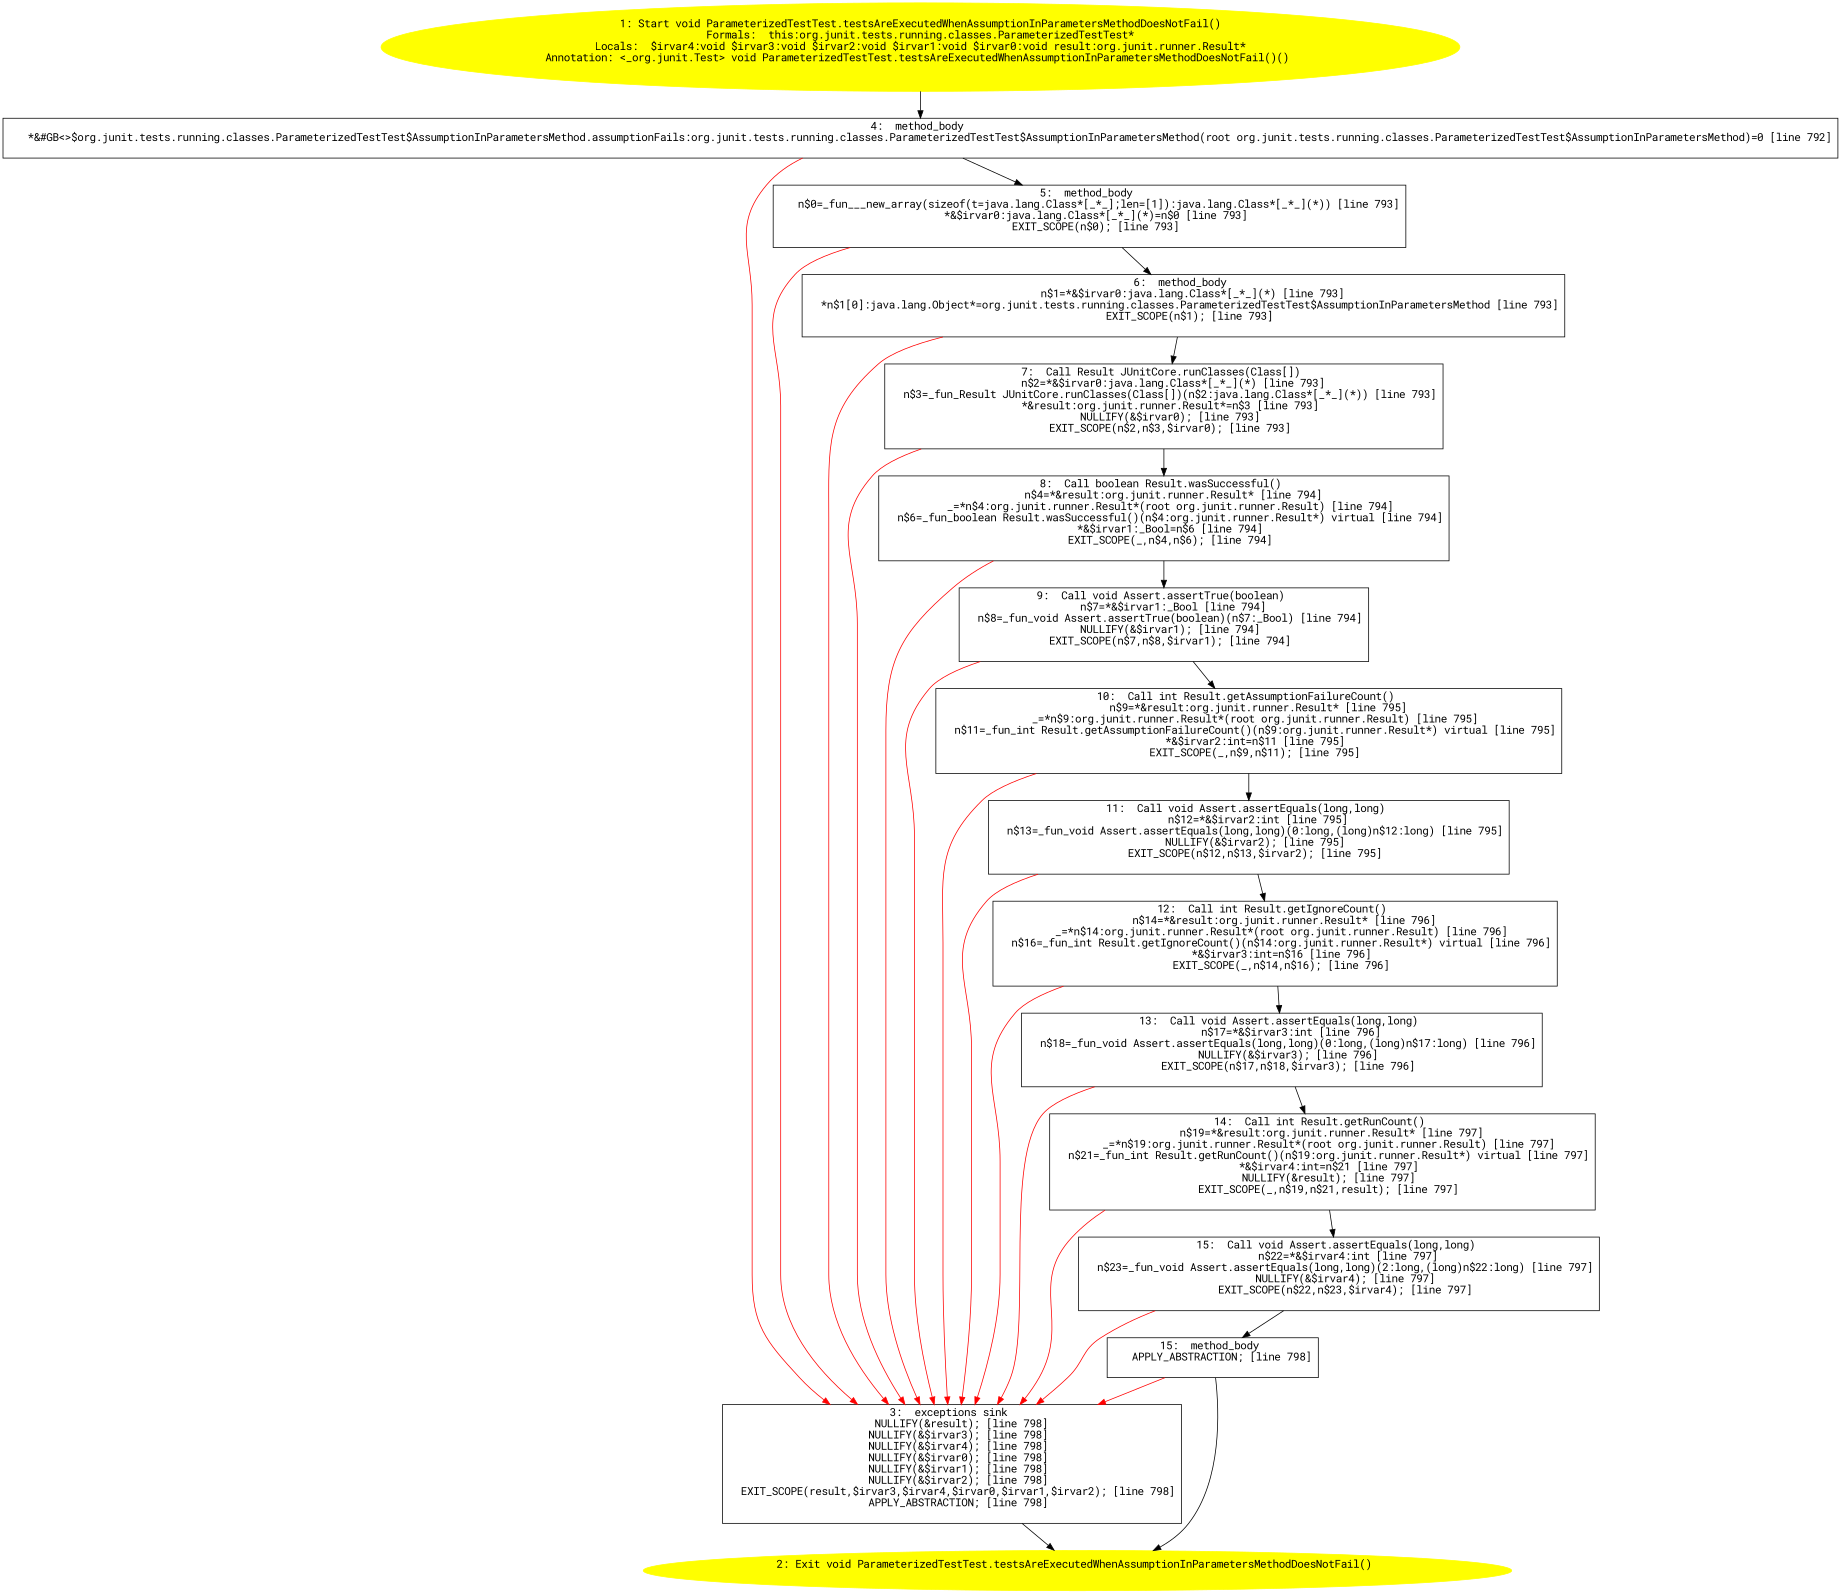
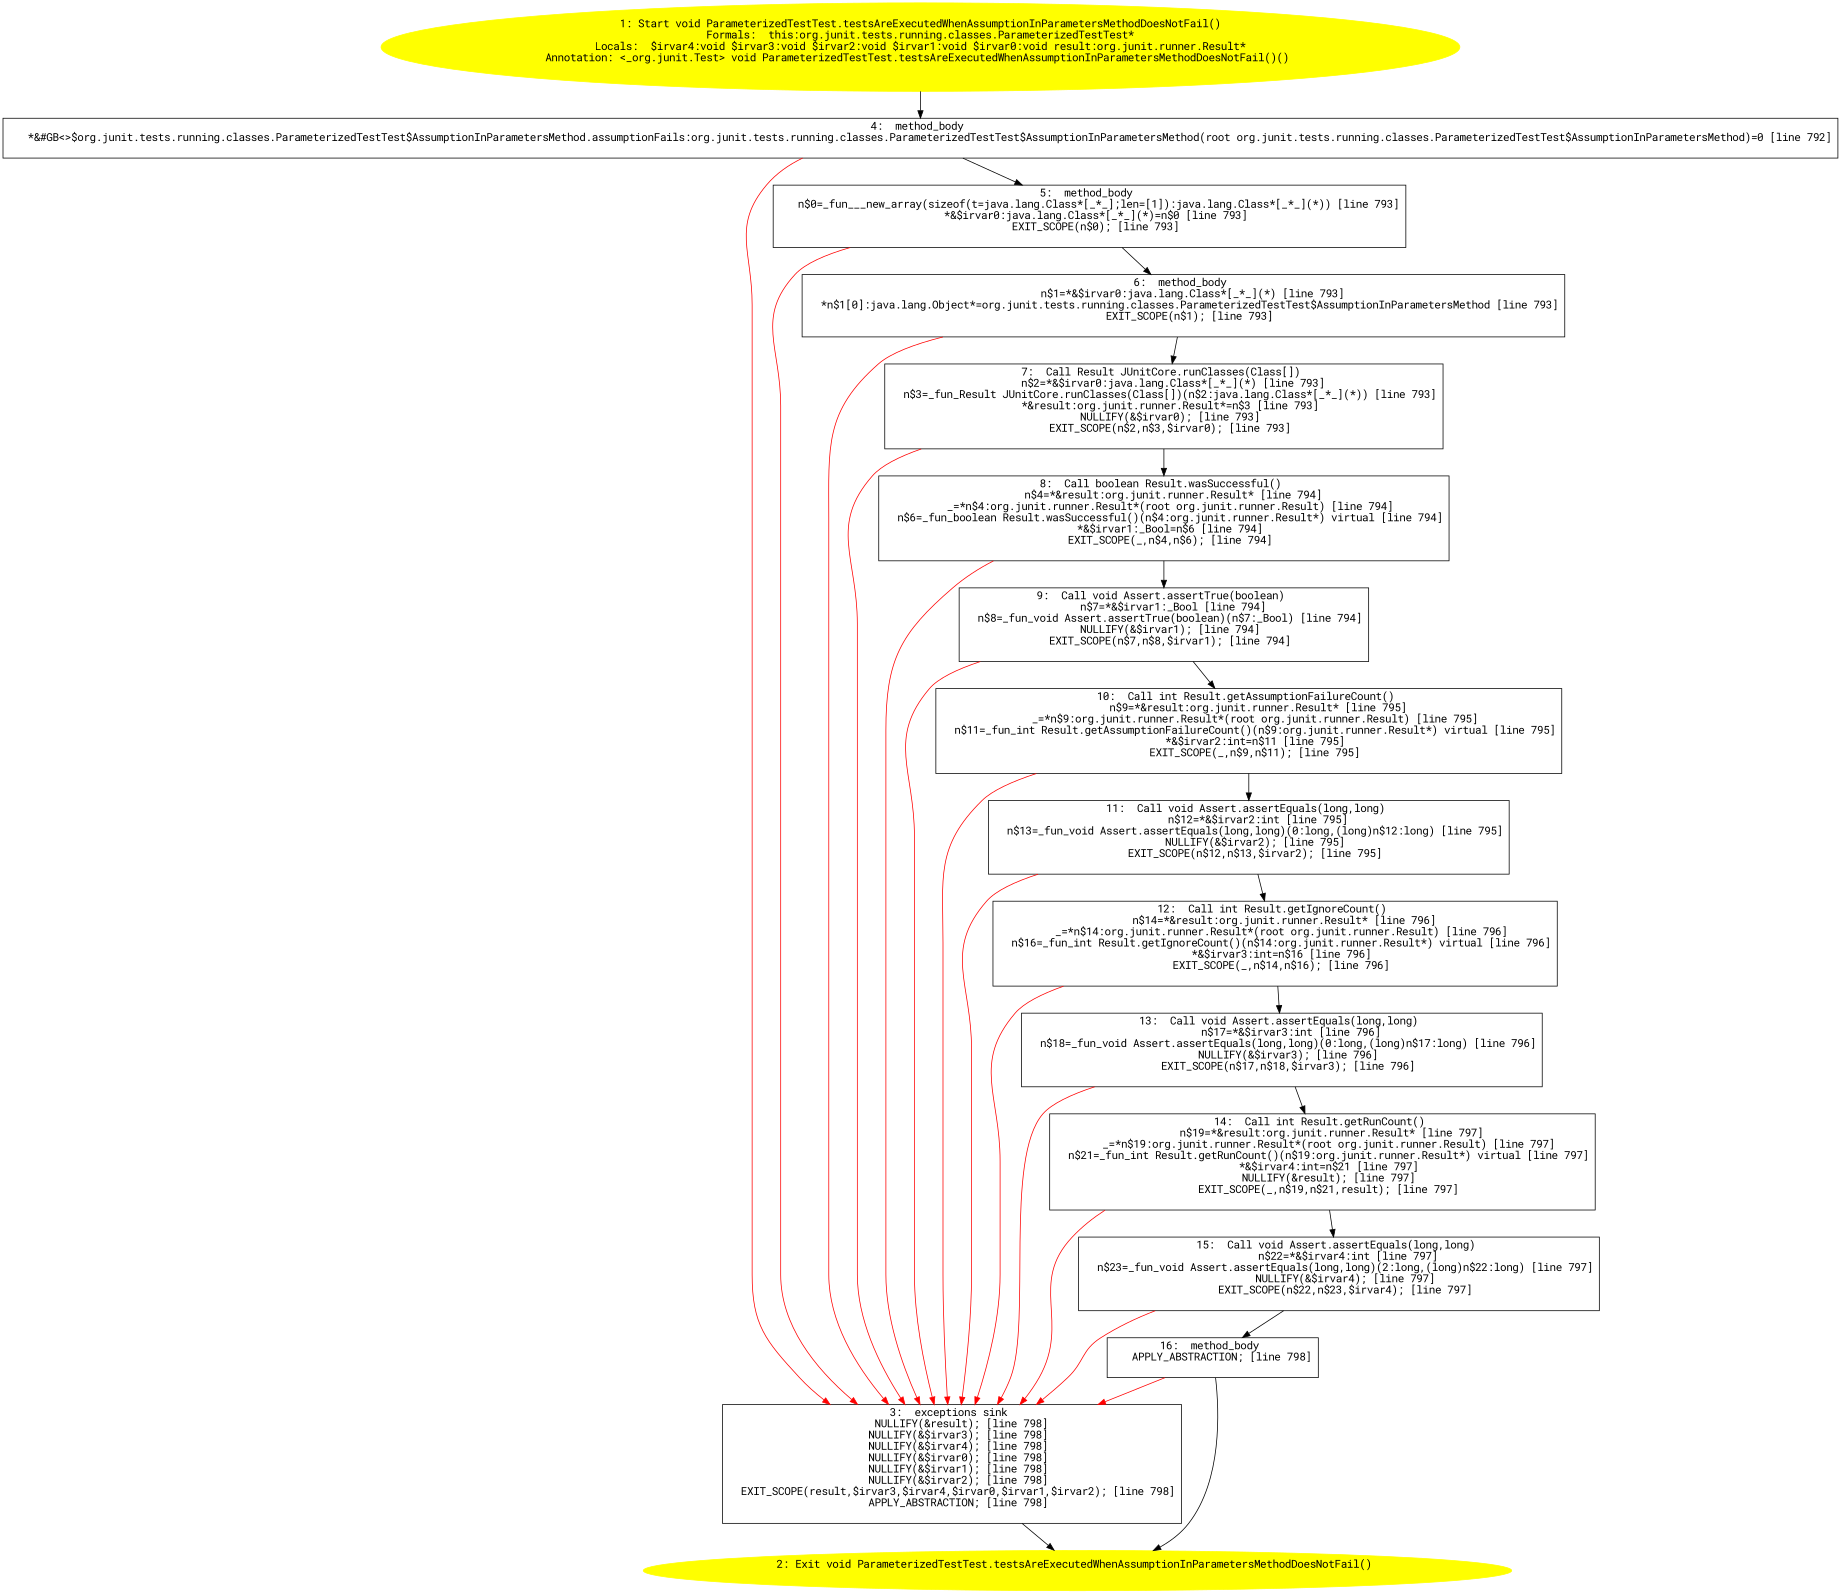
node "15:  method_body APPLY_ABSTRACTION; [line 798]": label "15:  method_body APPLY_ABSTRACTION; [line 798]" -> "16:  method_body APPLY_ABSTRACTION; [line 798]"
